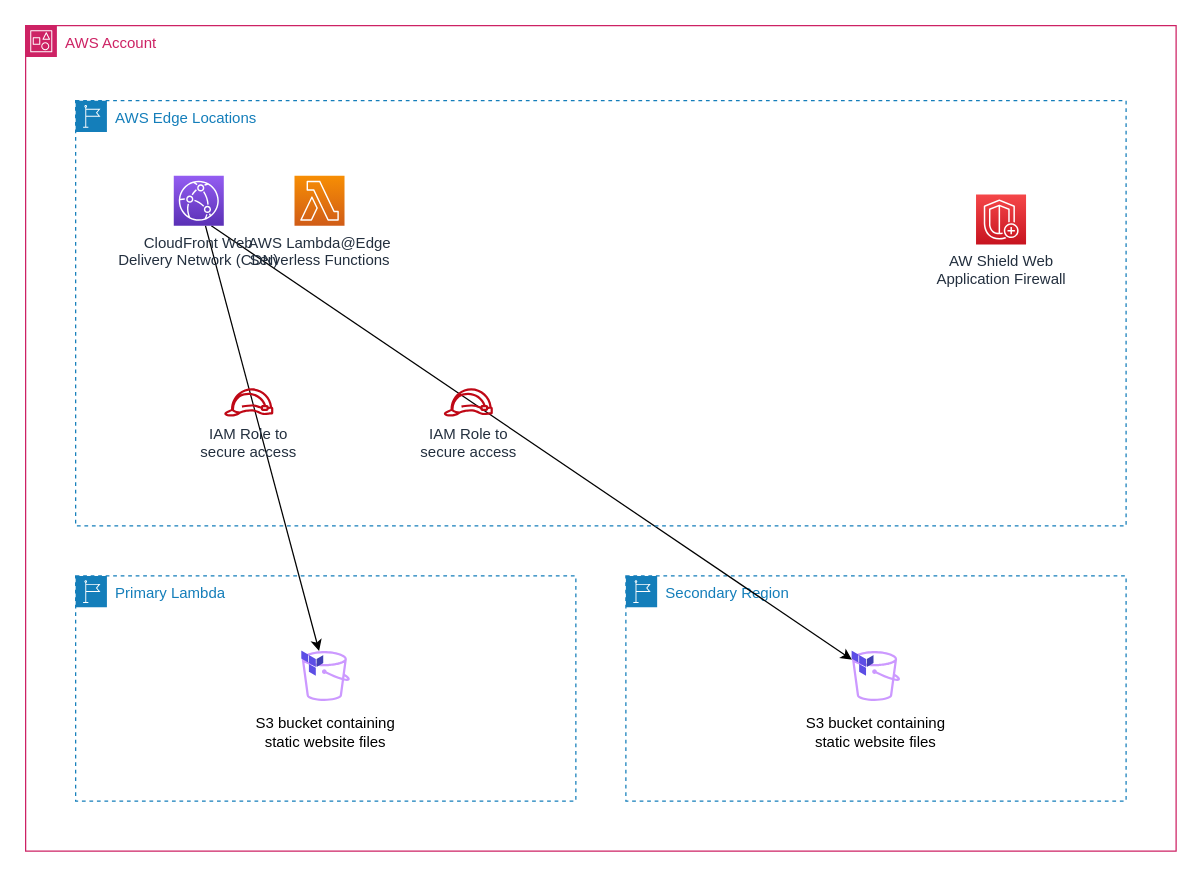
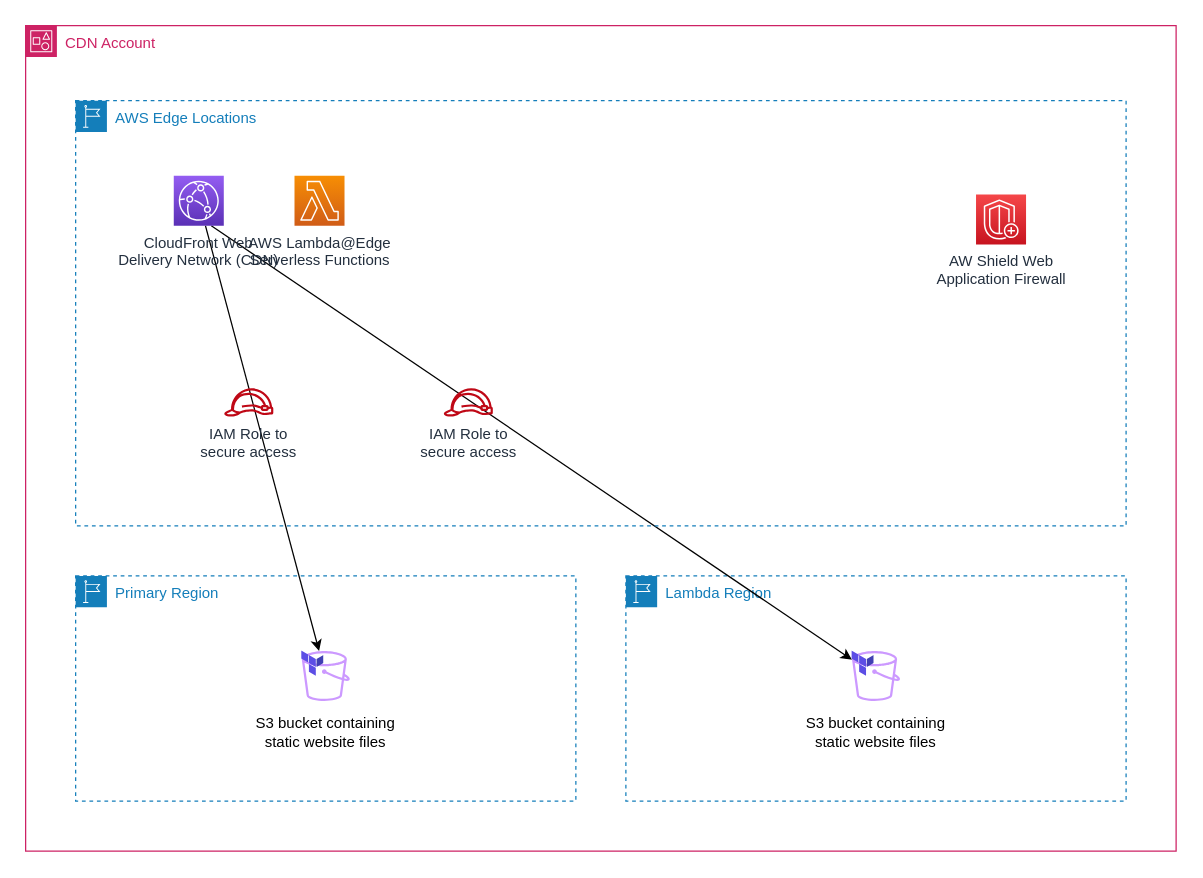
node "AWS Account": label "AWS Account" -> "CDN Account"
node "Primary Lambda": label "Primary Lambda" -> "Primary Region"
node "Secondary Region": label "Secondary Region" -> "Lambda Region"
